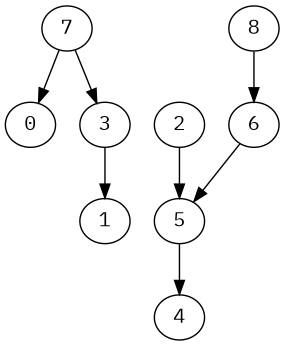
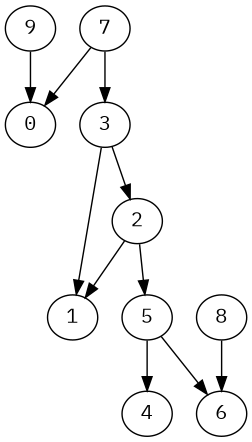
node "9": added
edge "3" -> "2": added
edge "6" -> "5": reversed
edge "2" -> "1": added
